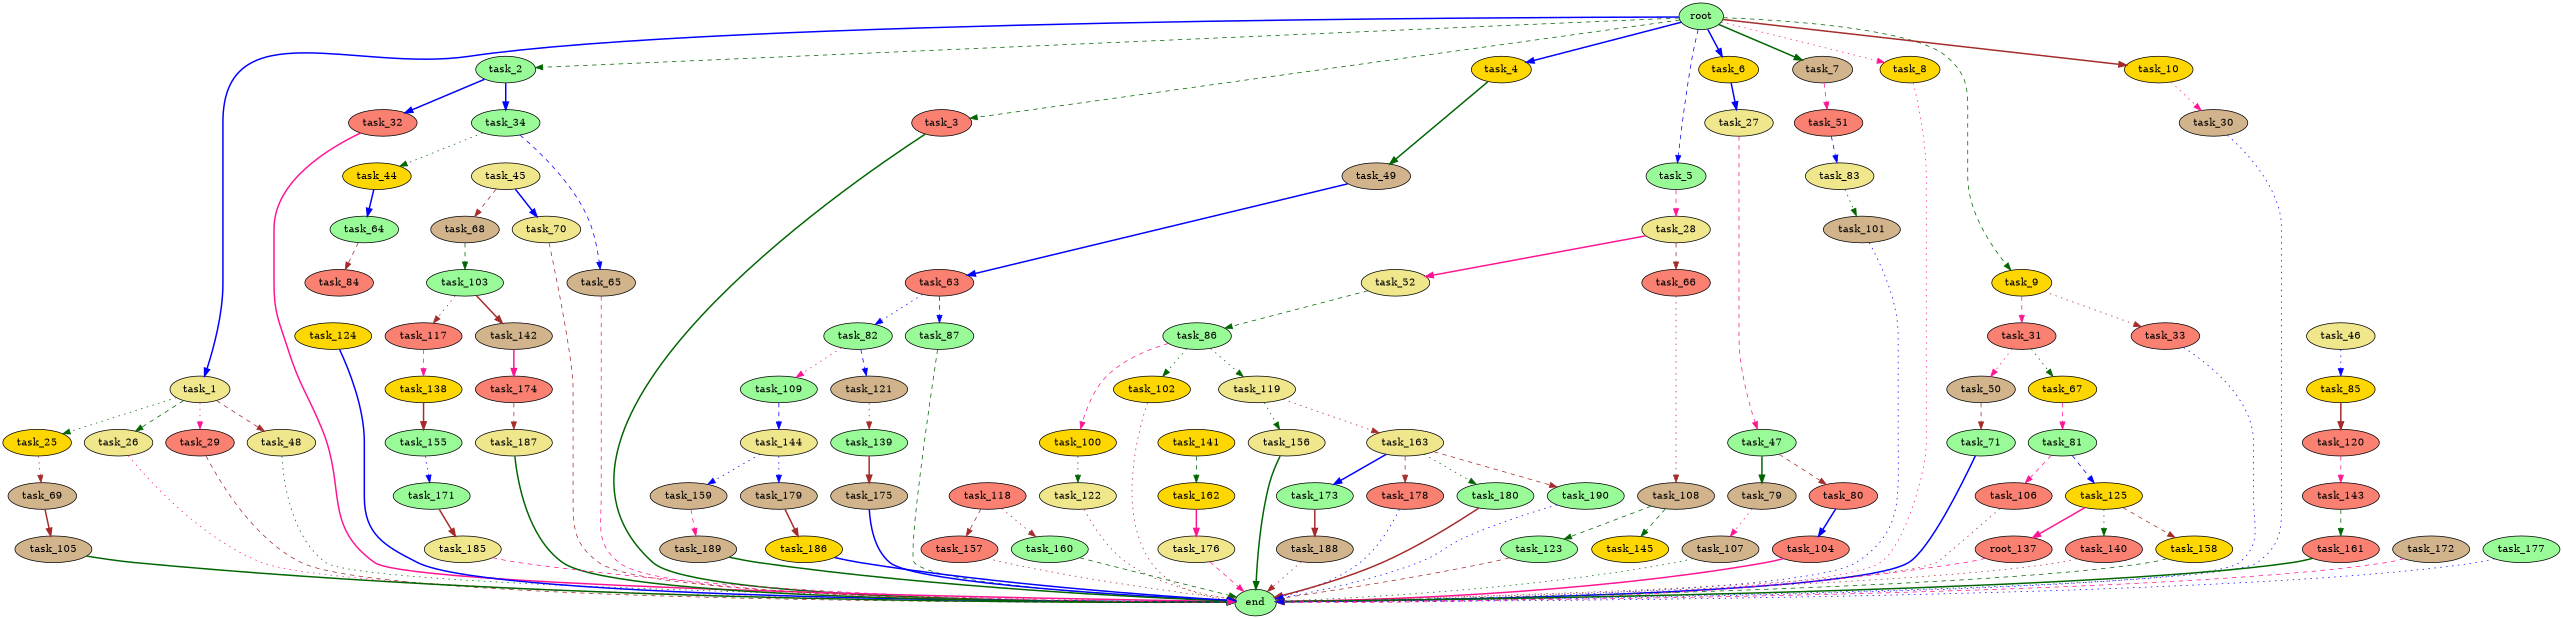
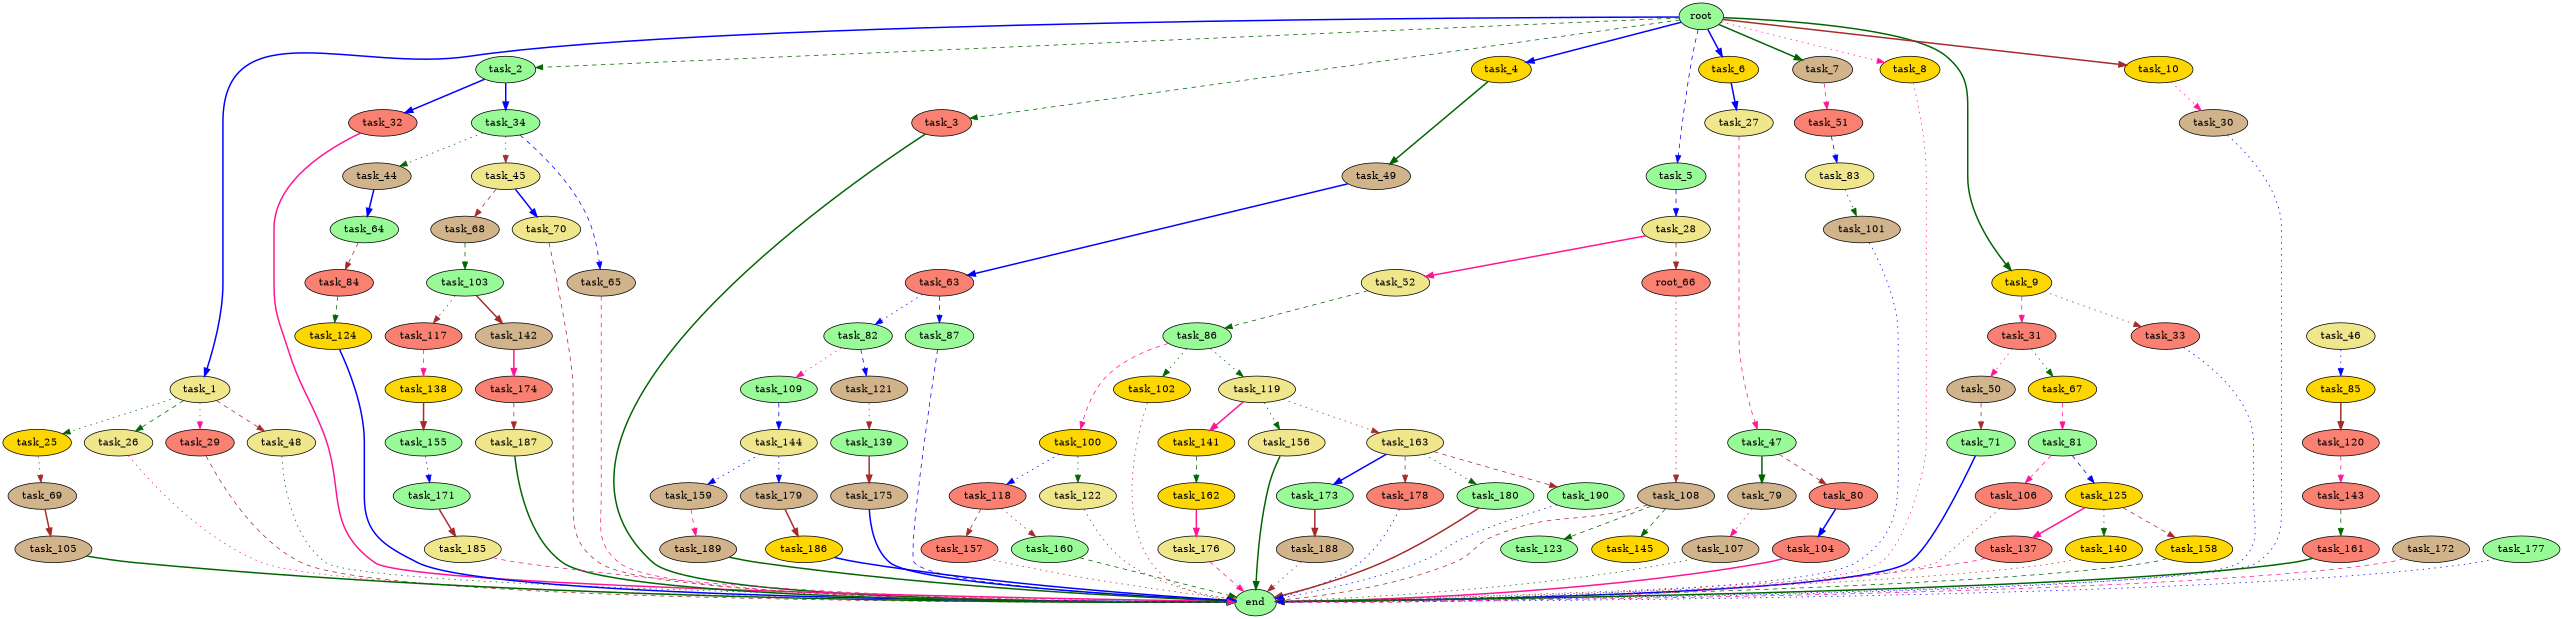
edge "root" -> "task_9": style dashed -> bold
edge "task_34" -> "task_45": added
node "task_44": fillcolor gold -> tan
edge "task_5" -> "task_28": color deeppink -> blue
node "task_66": label "task_66" -> "root_66"
edge "task_84" -> "task_124": added
edge "task_119" -> "task_141": added
edge "task_100" -> "task_118": added
node "root_137": label "root_137" -> "task_137"
node "task_140": fillcolor salmon -> gold
edge "task_87" -> "end": color darkgreen -> blue
edge "task_123" -> "end": now "task_108" -> "end"
